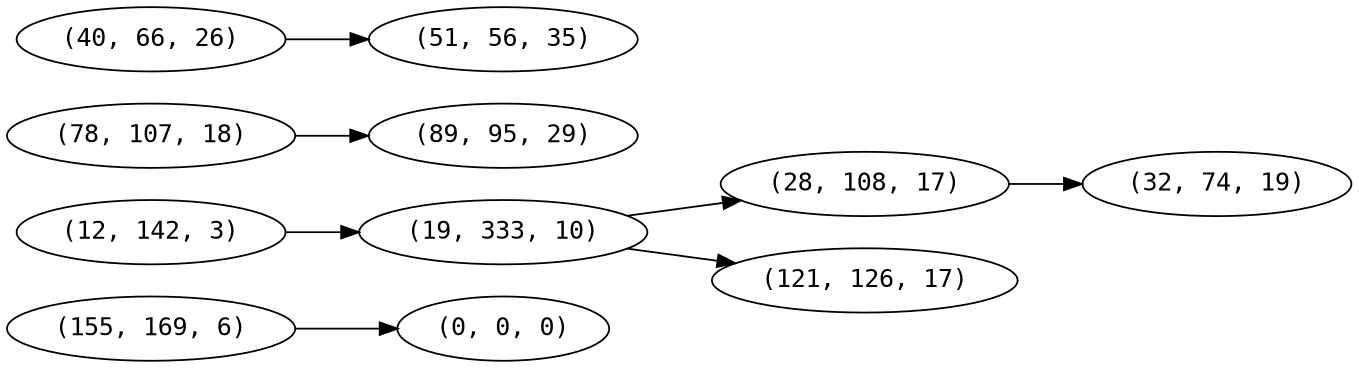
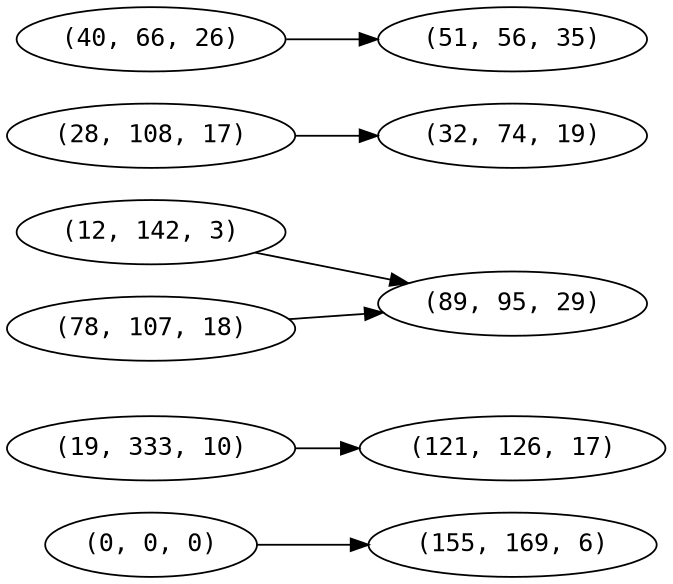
edge "(19, 333, 10)" -> "(28, 108, 17)": removed
edge "(12, 142, 3)" -> "(19, 333, 10)": now "(12, 142, 3)" -> "(89, 95, 29)"
edge "(155, 169, 6)" -> "(0, 0, 0)": reversed
